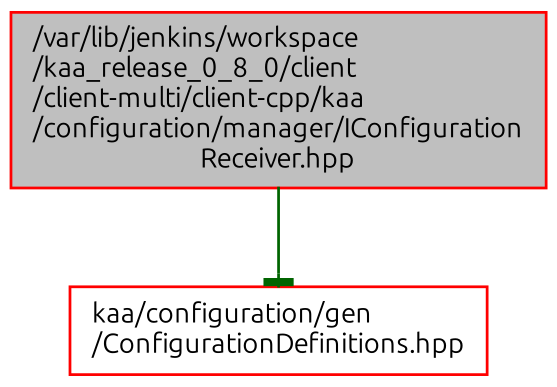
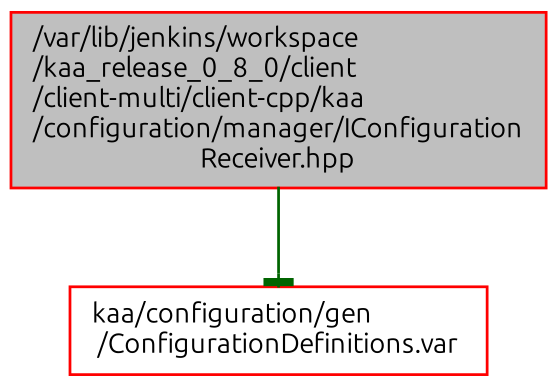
node "kaa/configuration/gen /ConfigurationDefinitions.hpp": label "kaa/configuration/gen /ConfigurationDefinitions.hpp" -> "kaa/configuration/gen /ConfigurationDefinitions.var"
